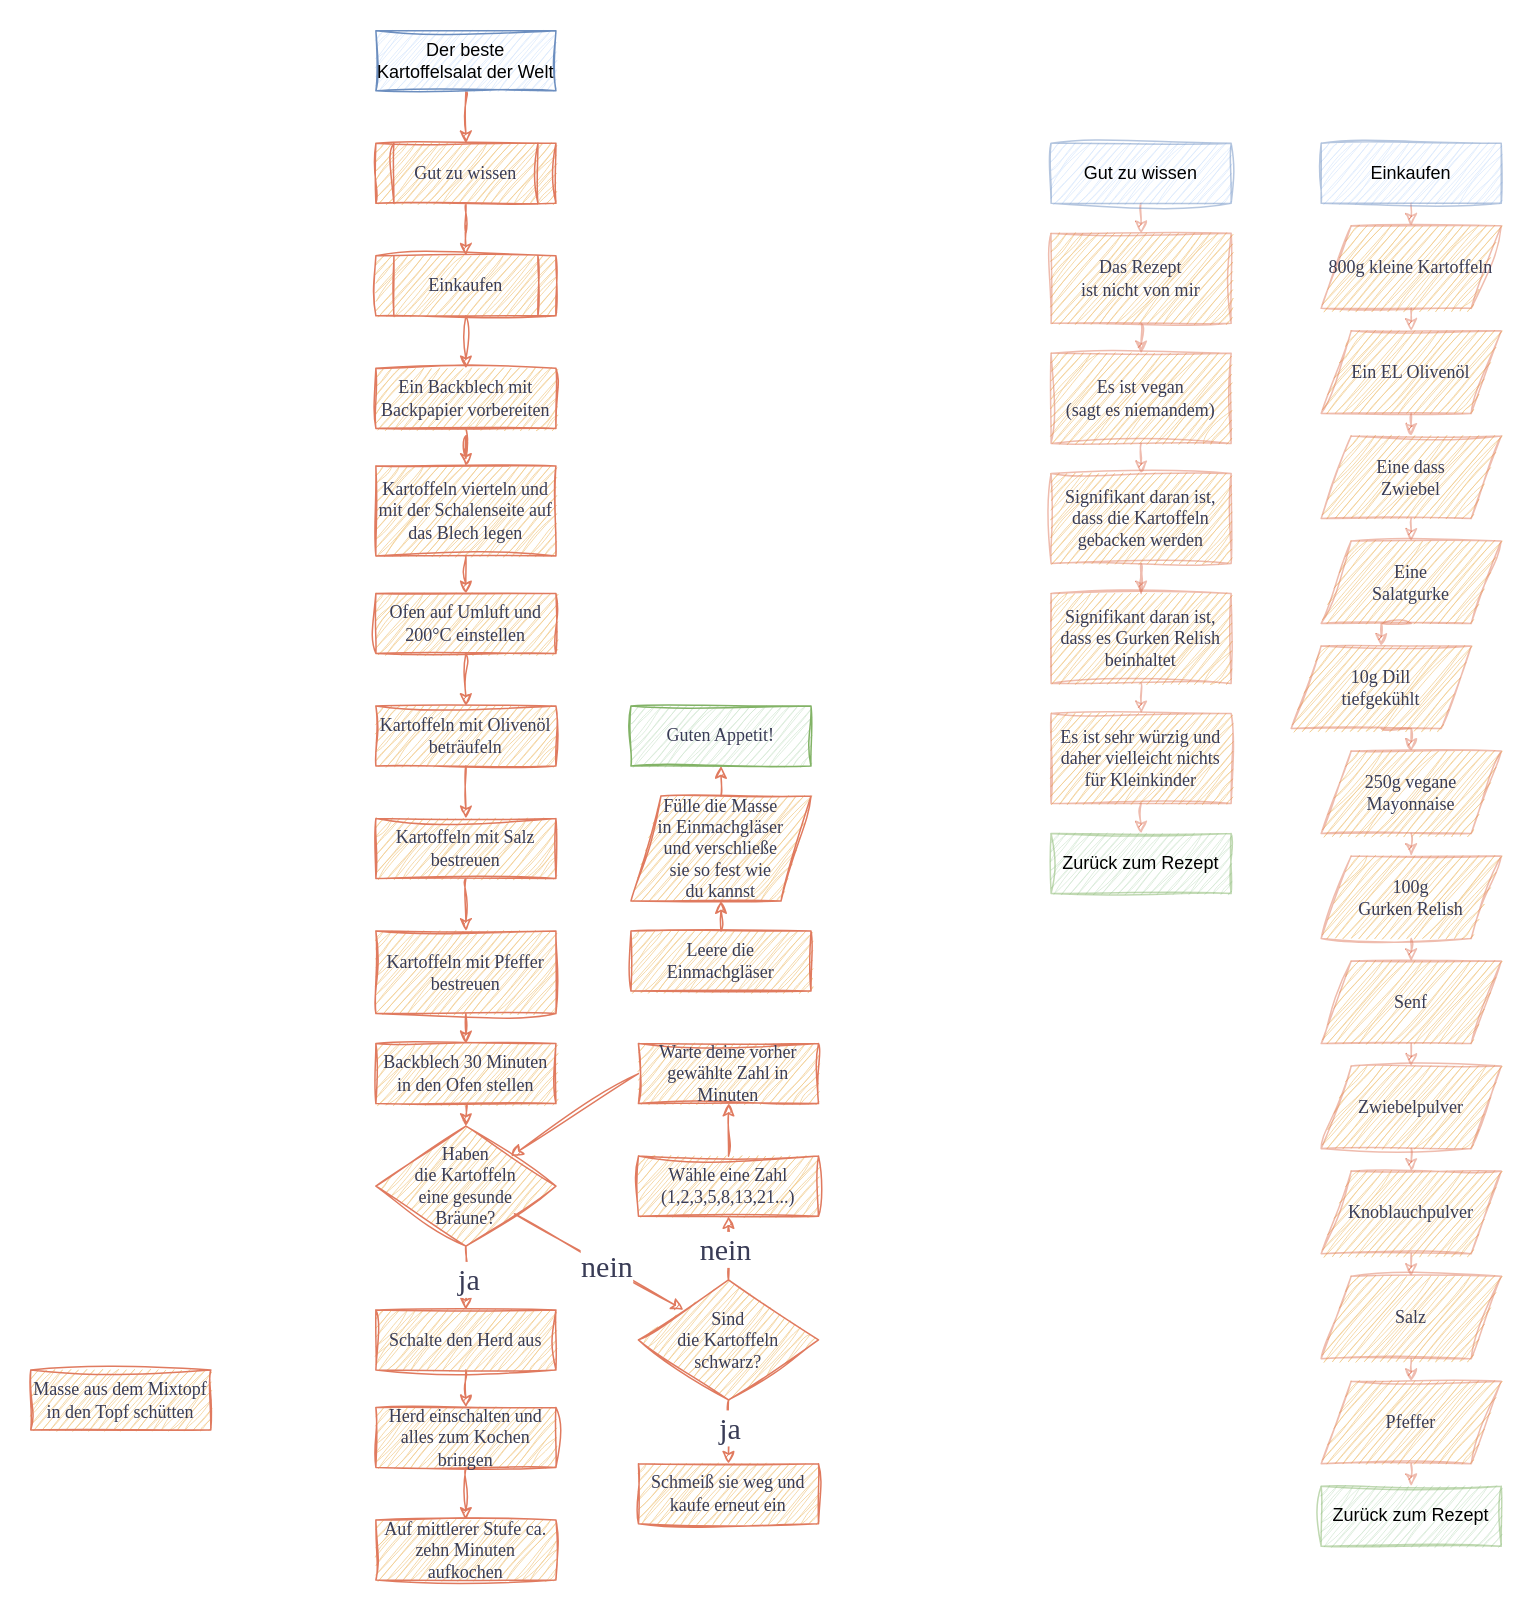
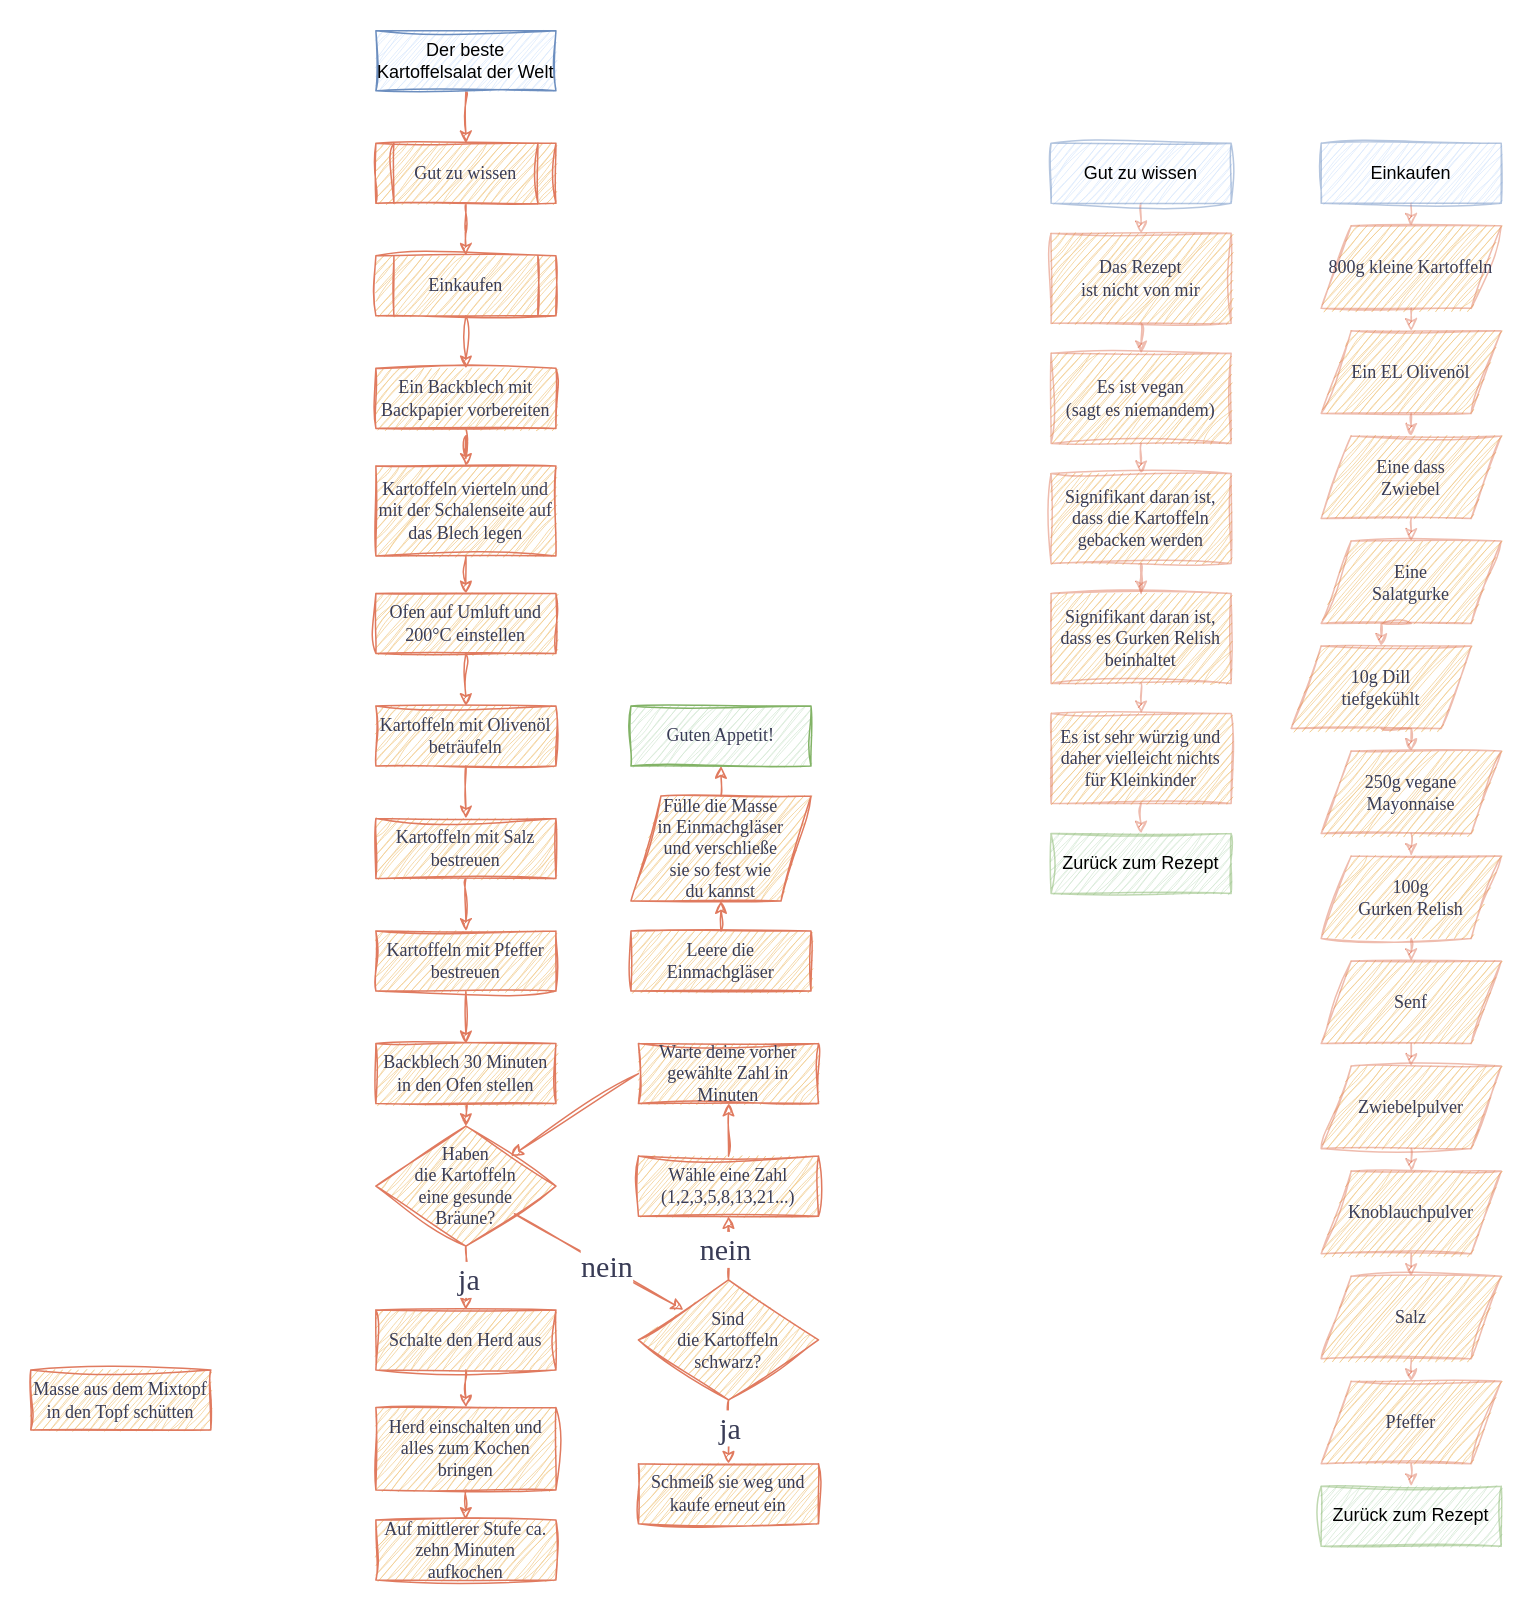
node "Kartoffeln mit Pfeffer bestreuen": size 180x83 -> 180x60
node "Herd einschalten und alles zum Kochen bringen": size 180x60 -> 180x83
